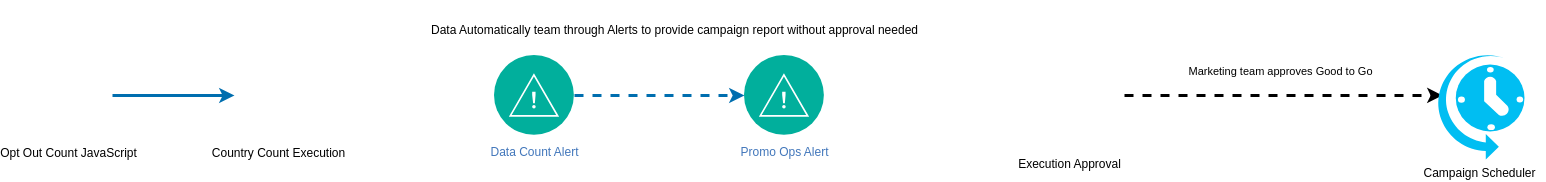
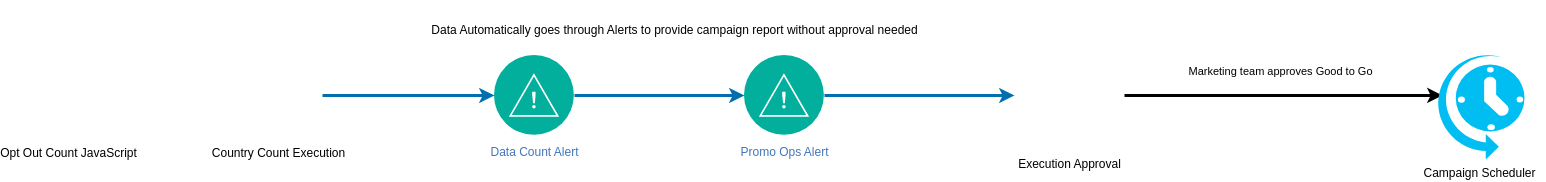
node "Data Automatically team through Alerts to provide campaign report without approval needed": label "Data Automatically team through Alerts to provide campaign report without approval needed" -> "Data Automatically goes through Alerts to provide campaign report without approval needed"
edge "Execution Approval" -> "Campaign Scheduler": style dashed -> solid
edge "Opt Out Count JavaScript" -> "Country Count Execution": removed
edge "Country Count Execution" -> "Data Count Alert": added
edge "Data Count Alert" -> "Promo Ops Alert": style dashed -> solid
edge "Promo Ops Alert" -> "Execution Approval": added
